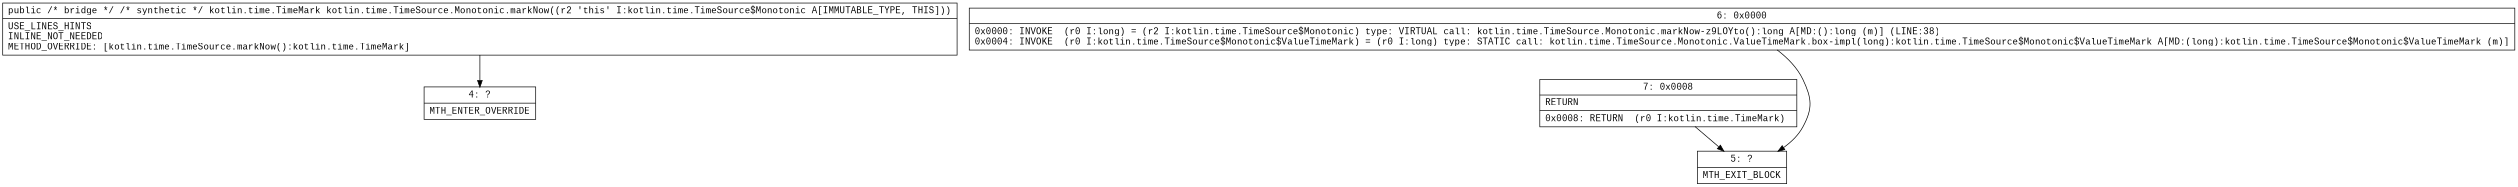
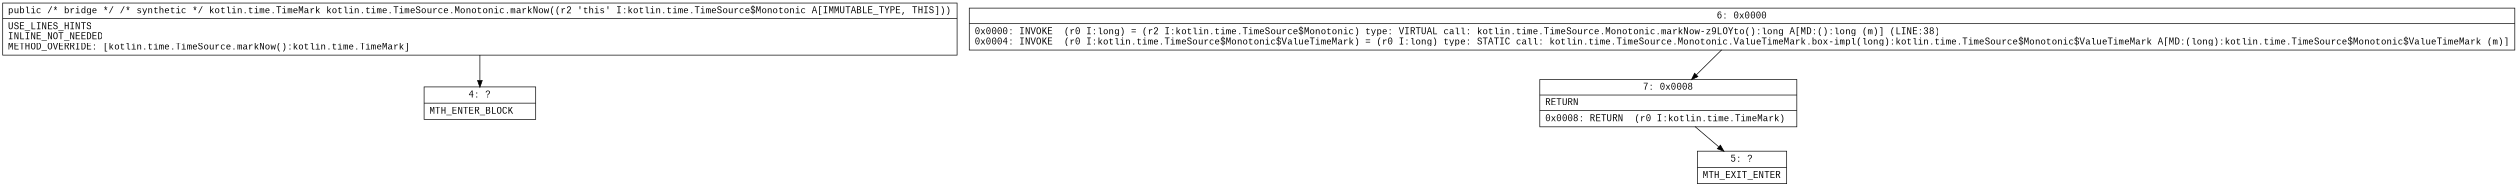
edge "6: 0x0000" -> "5: ?": now "6: 0x0000" -> "7: 0x0008"
node "4: ?": text "MTH_ENTER_OVERRIDE" -> "MTH_ENTER_BLOCK"
node "5: ?": text "MTH_EXIT_BLOCK" -> "MTH_EXIT_ENTER"
